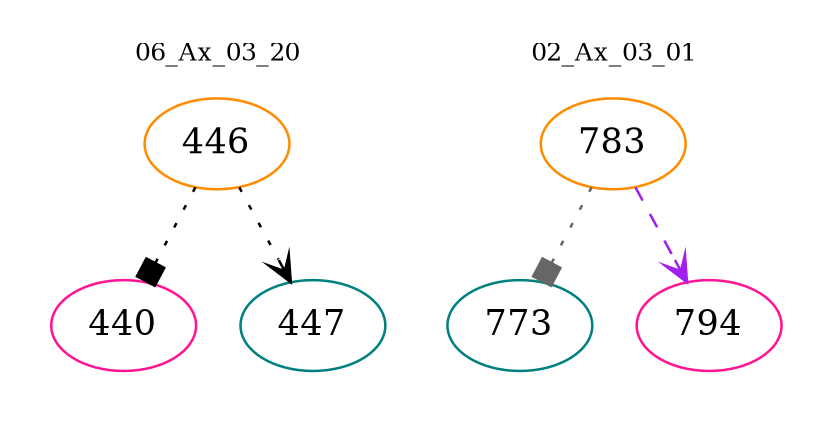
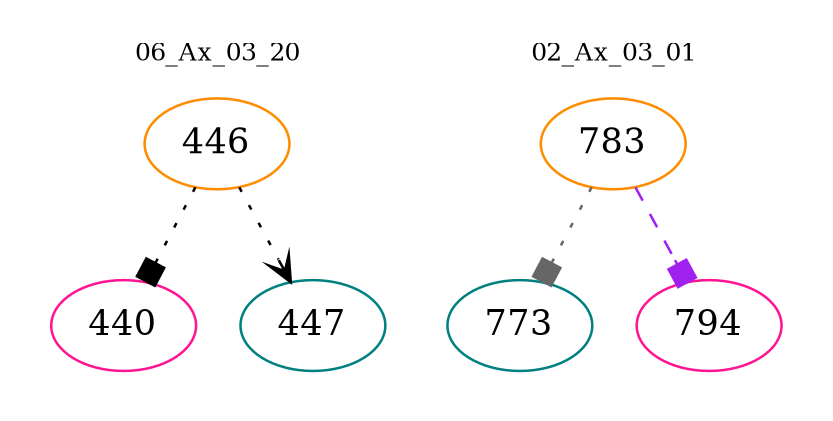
edge "783" -> "794": arrowhead vee -> box
